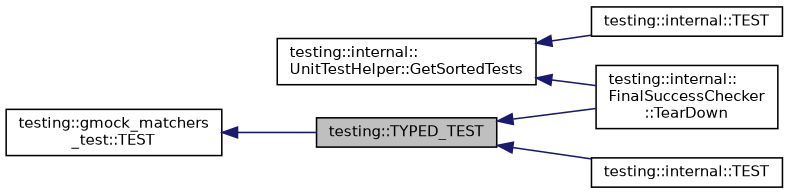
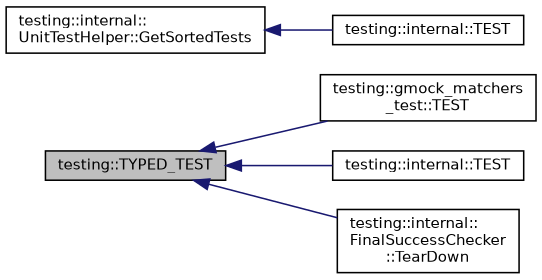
edge "testing::internal:: FinalSuccessChecker ::TearDown" -> "testing::internal:: UnitTestHelper::GetSortedTests": removed
edge "testing::TYPED_TEST" -> "testing::gmock_matchers _test::TEST": reversed
